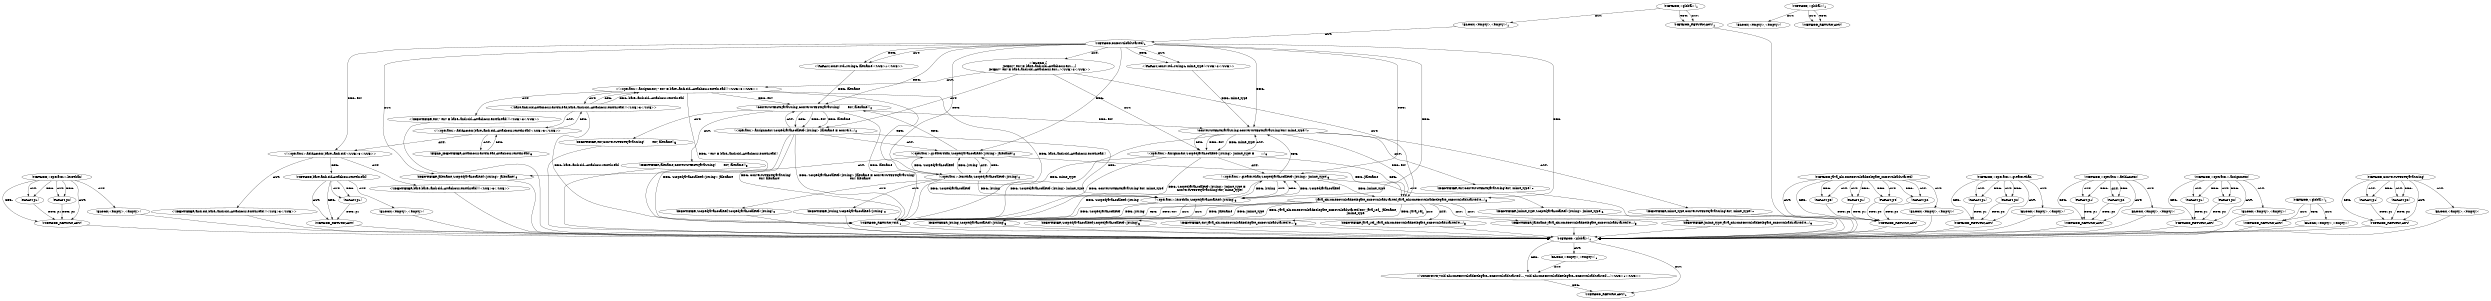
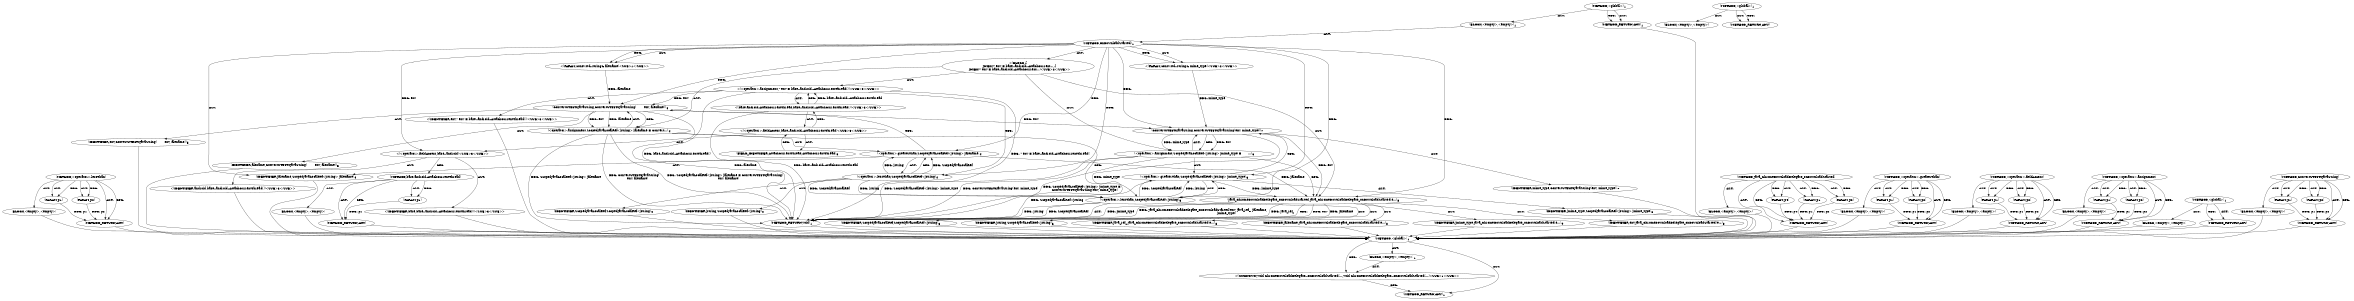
node "(IDENTIFIER,env,ConvertUTF8ToJavaString(env, mime_type))": removed
node "(PARAM,p3)": removed
